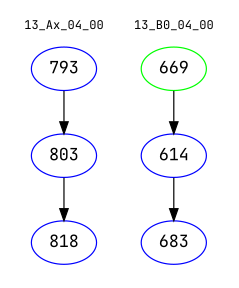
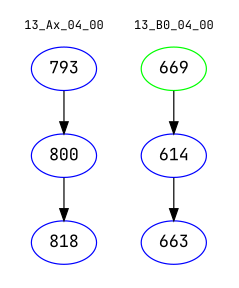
node "803": label "803" -> "800"
node "683": label "683" -> "663"
